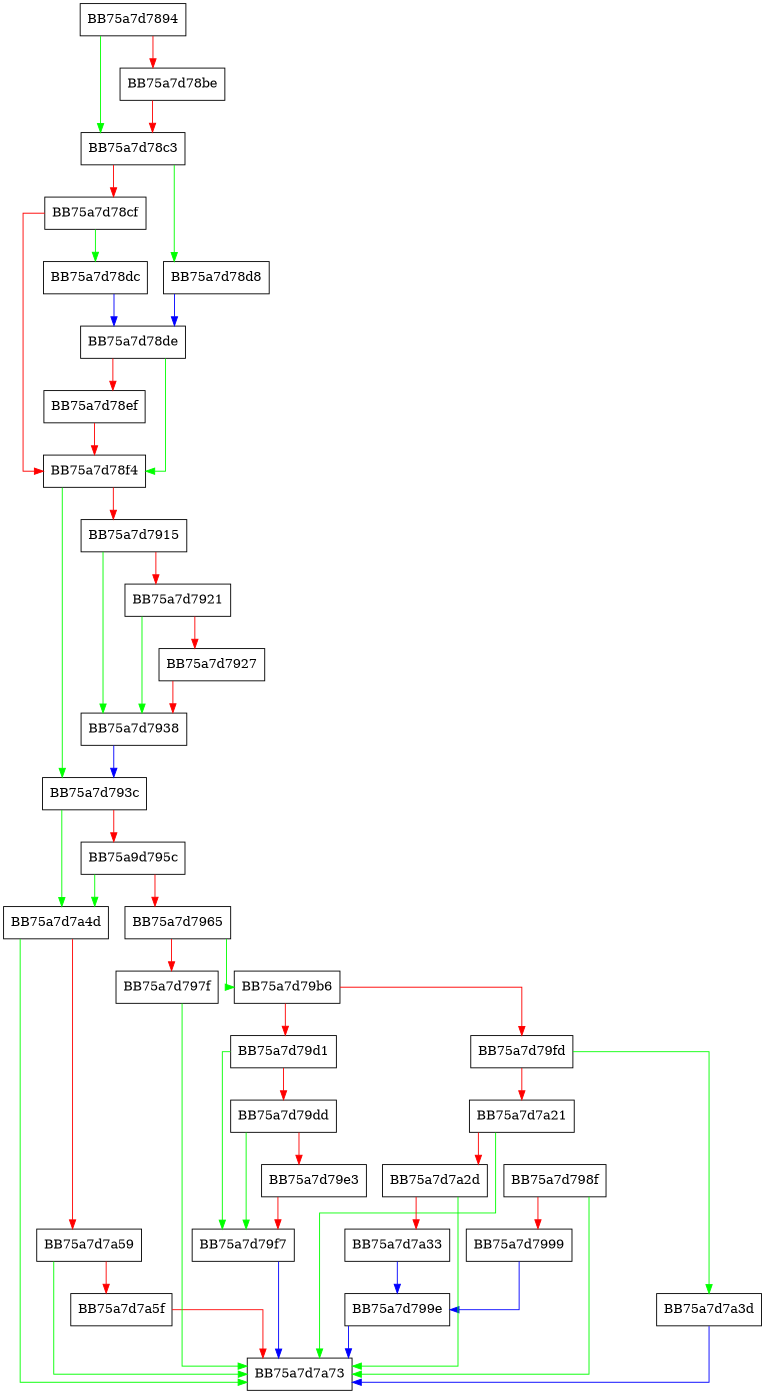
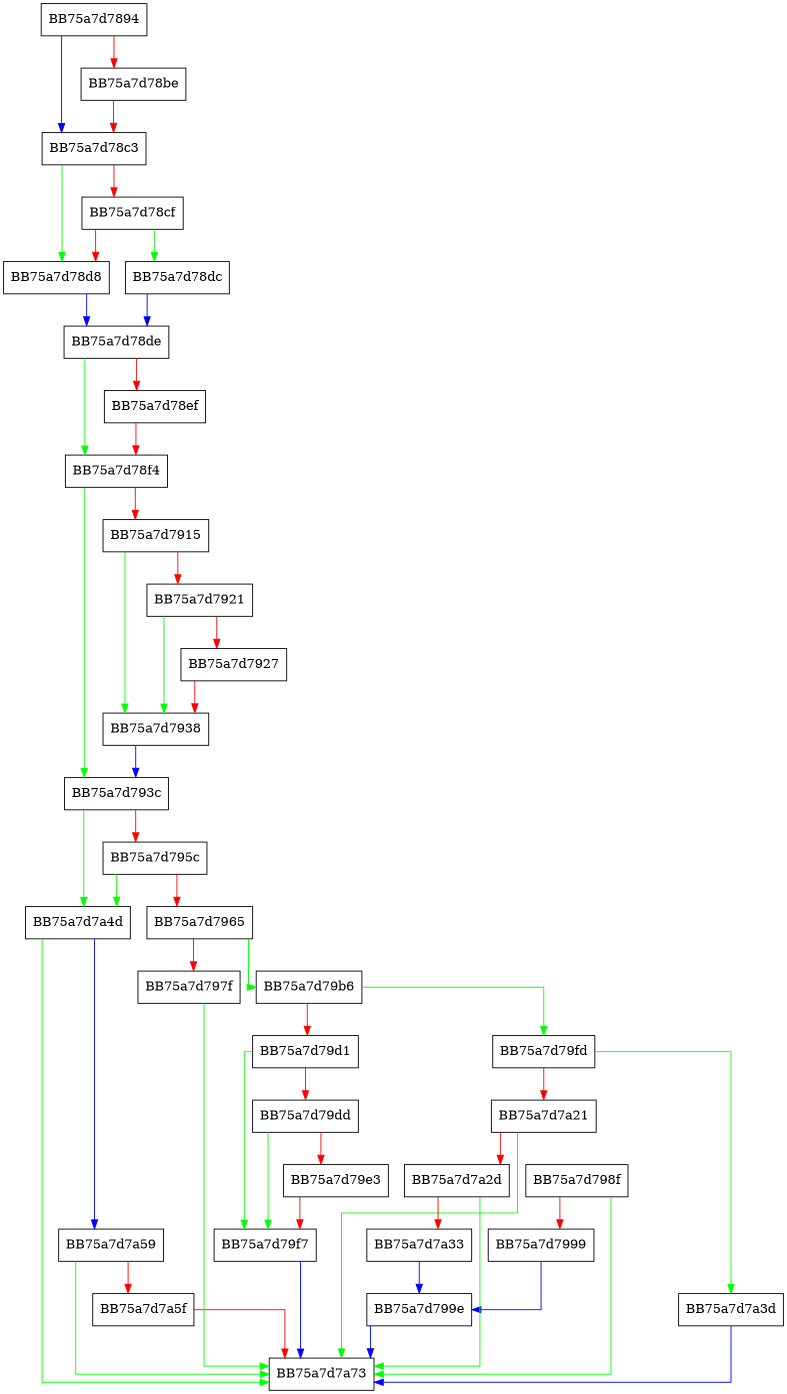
edge "BB75a7d7894" -> "BB75a7d78c3": color green -> blue
edge "BB75a7d78cf" -> "BB75a7d78f4": now "BB75a7d78cf" -> "BB75a7d78d8"
node "BB75a9d795c": label "BB75a9d795c" -> "BB75a7d795c"
edge "BB75a7d79b6" -> "BB75a7d79fd": color red -> green
edge "BB75a7d7a4d" -> "BB75a7d7a59": color red -> blue
